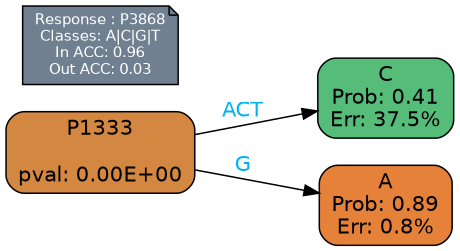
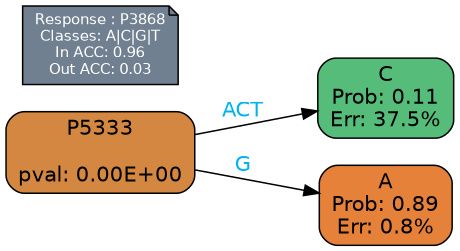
node "C Prob: 0.41 Err: 37.5%": label "C Prob: 0.41 Err: 37.5%" -> "C Prob: 0.11 Err: 37.5%"
node "P1333 pval: 0.00E+00": label "P1333 pval: 0.00E+00" -> "P5333 pval: 0.00E+00"
